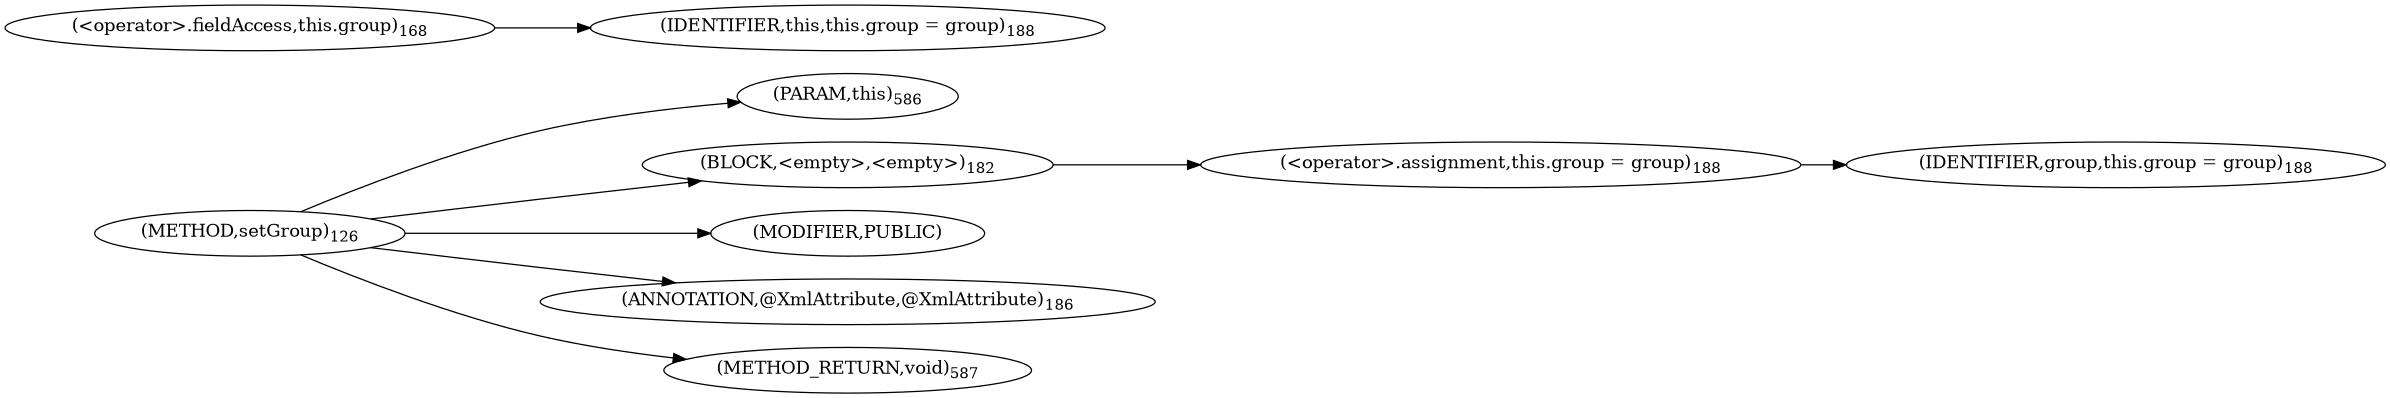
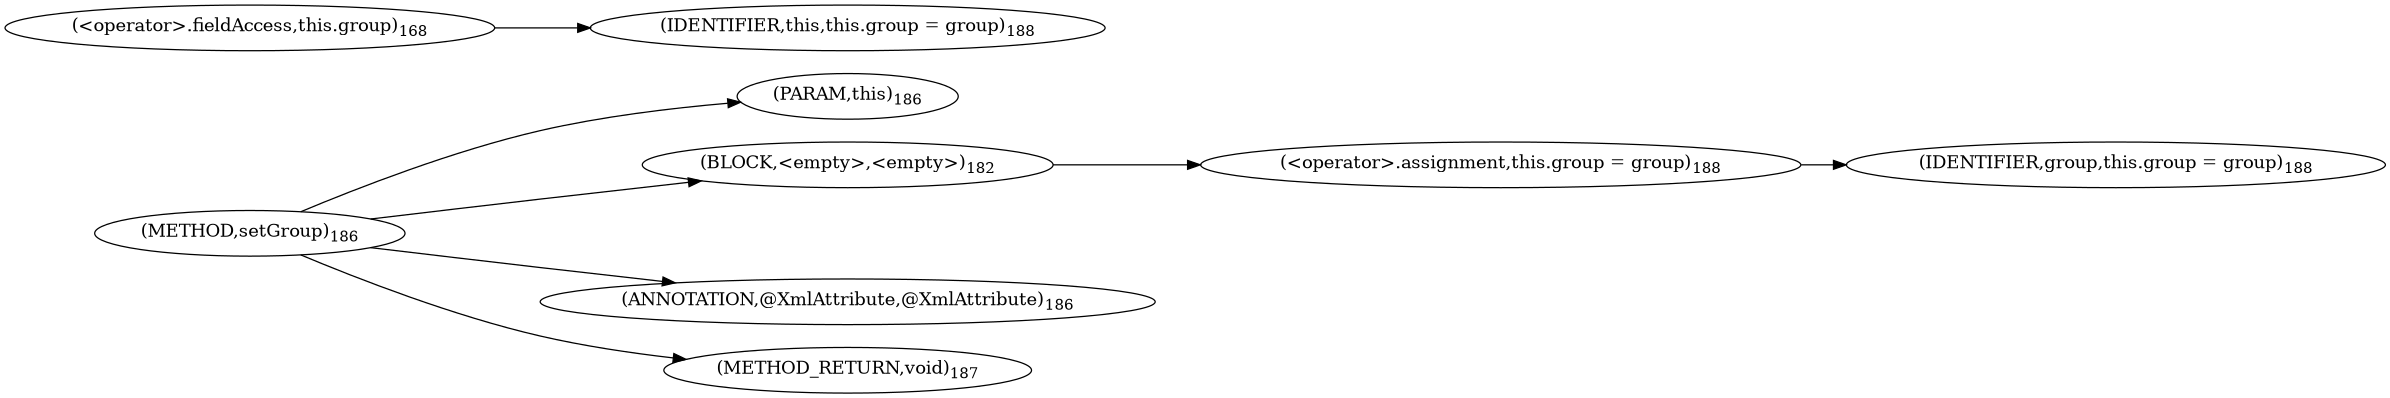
node "(PARAM,this)": text "586" -> "186"
node "(METHOD,setGroup)": text "126" -> "186"
node "(MODIFIER,PUBLIC)": removed
node "(METHOD_RETURN,void)": text "587" -> "187"
